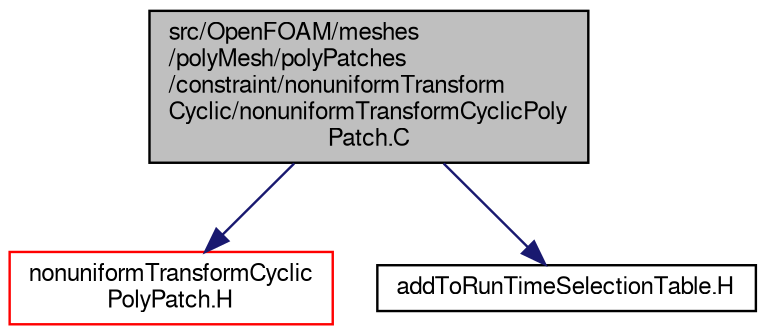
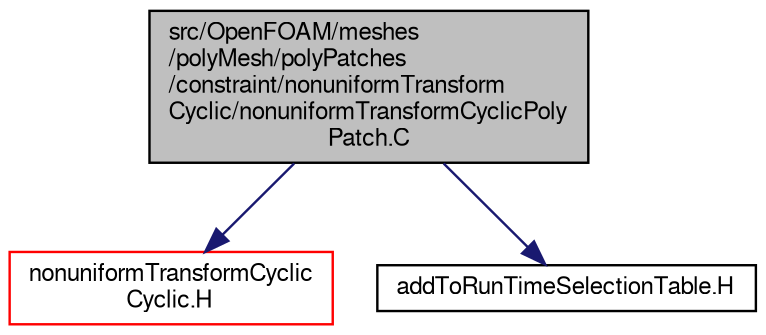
node "nonuniformTransformCyclic PolyPatch.H": label "nonuniformTransformCyclic PolyPatch.H" -> "nonuniformTransformCyclic Cyclic.H"
